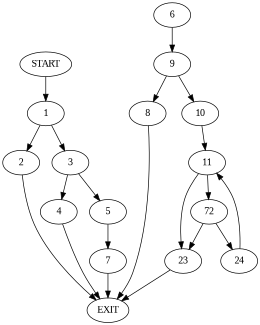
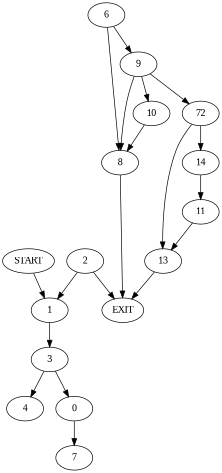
edge "6" -> "8": added
edge "10" -> "11": now "10" -> "8"
edge "1" -> "2": reversed
edge "11" -> "72": now "9" -> "72"
node "5": label "5" -> "0"
edge "4" -> "EXIT": removed
node "23": label "23" -> "13"
node "24": label "24" -> "14"
edge "7" -> "EXIT": removed
